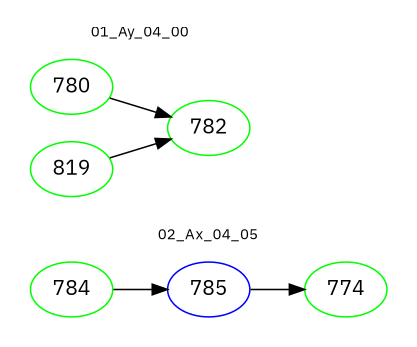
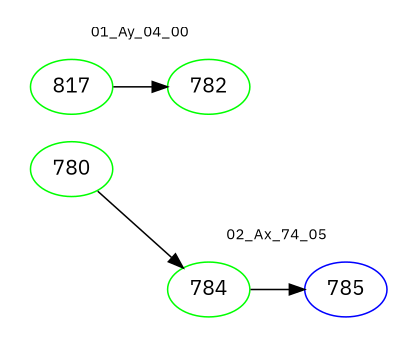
edge "780" -> "782": now "780" -> "784"
node "819": label "819" -> "817"
cluster "02_Ax_04_05": label "02_Ax_04_05" -> "02_Ax_74_05"
node "774": removed
